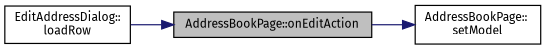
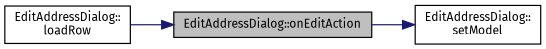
node "AddressBookPage::onEditAction": label "AddressBookPage::onEditAction" -> "EditAddressDialog::onEditAction"
node "AddressBookPage:: setModel": label "AddressBookPage:: setModel" -> "EditAddressDialog:: setModel"
